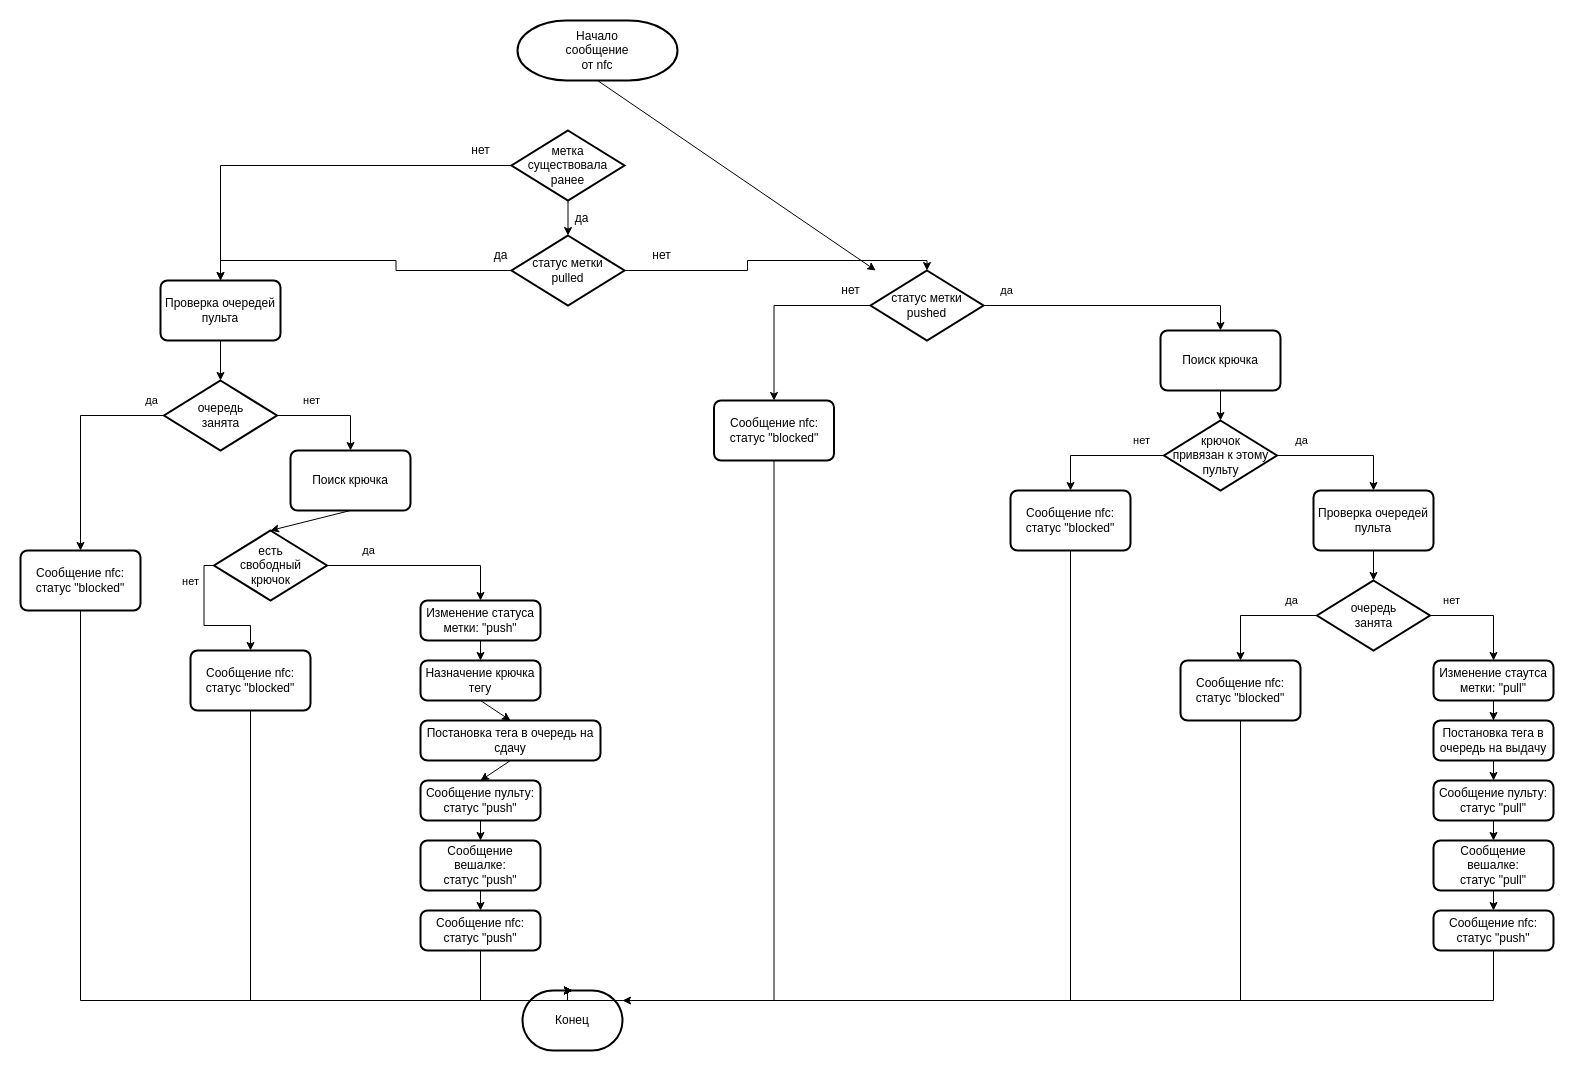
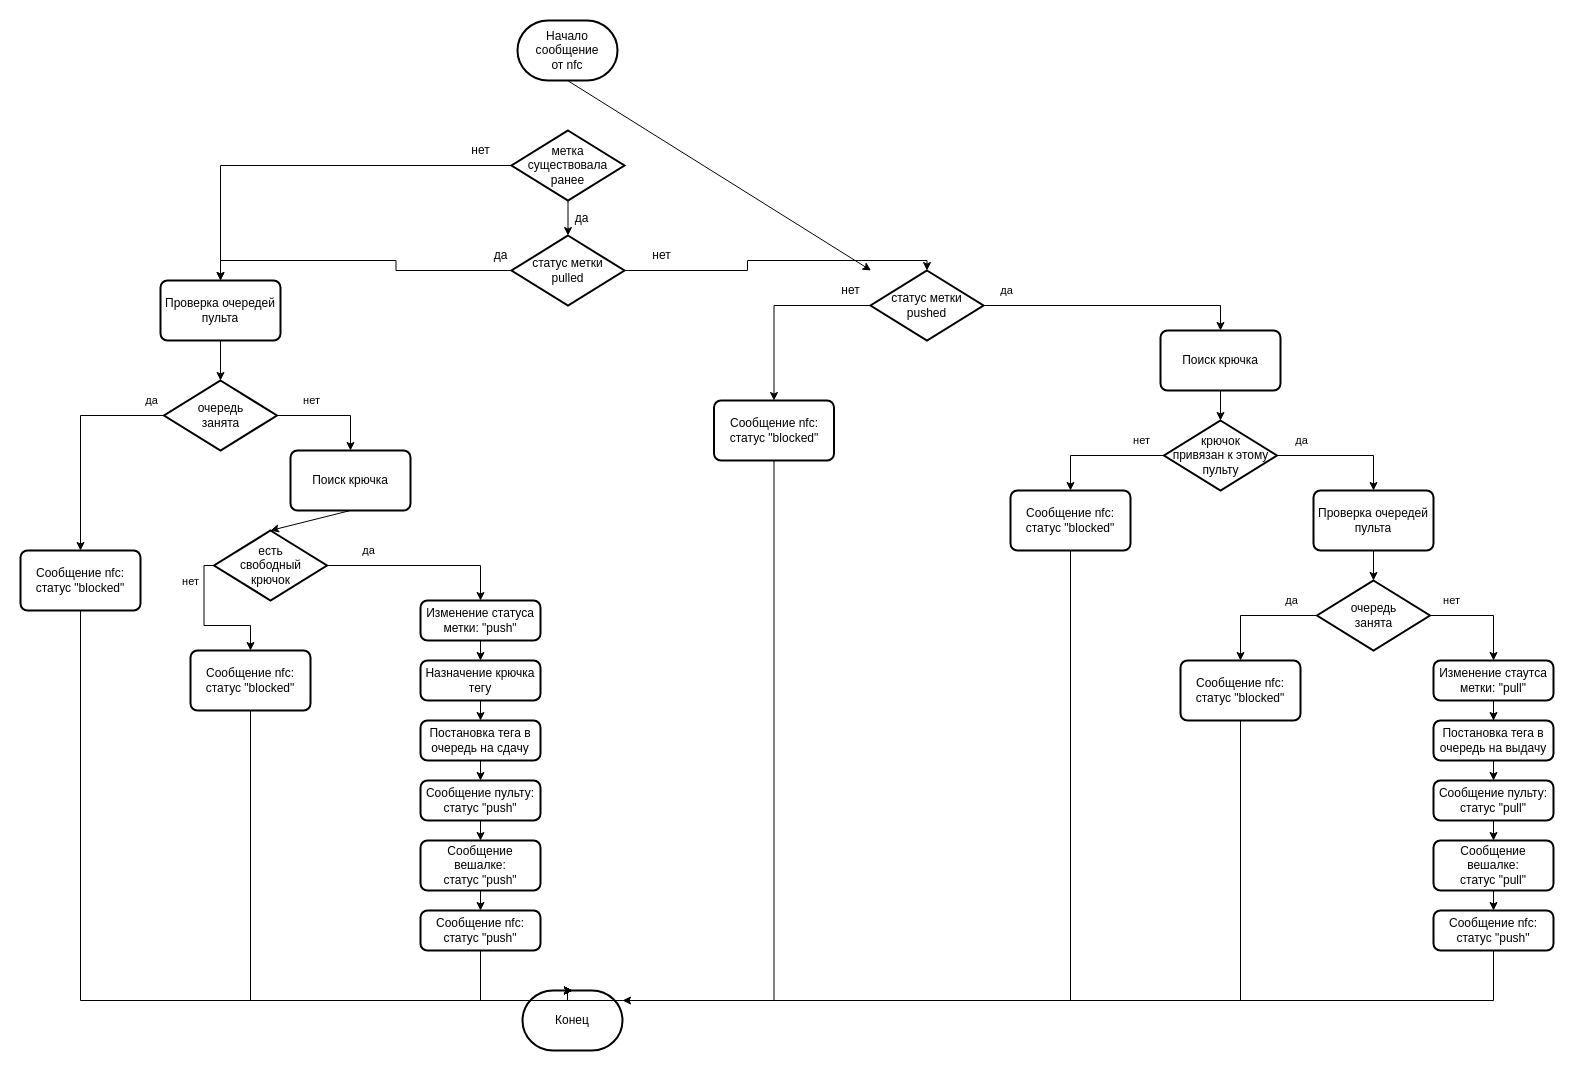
node "Начало сообщение от nfc": size 160x60 -> 100x60
node "Постановка тега в очередь на сдачу": size 180x40 -> 120x40
